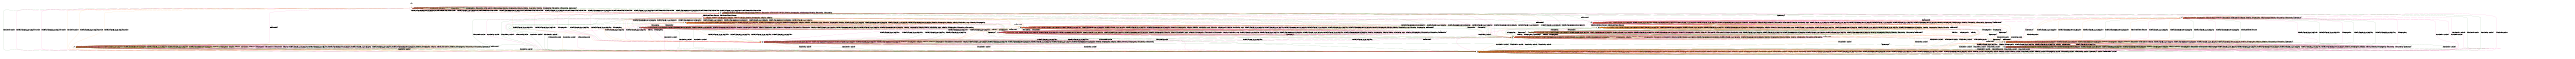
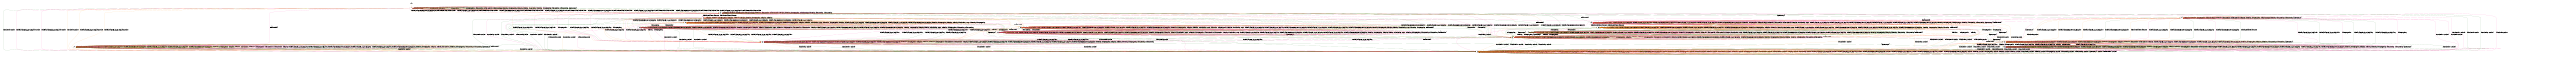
edge "s13" -> "s6": removed, label "[RmPadFrmInitPkts]/"
